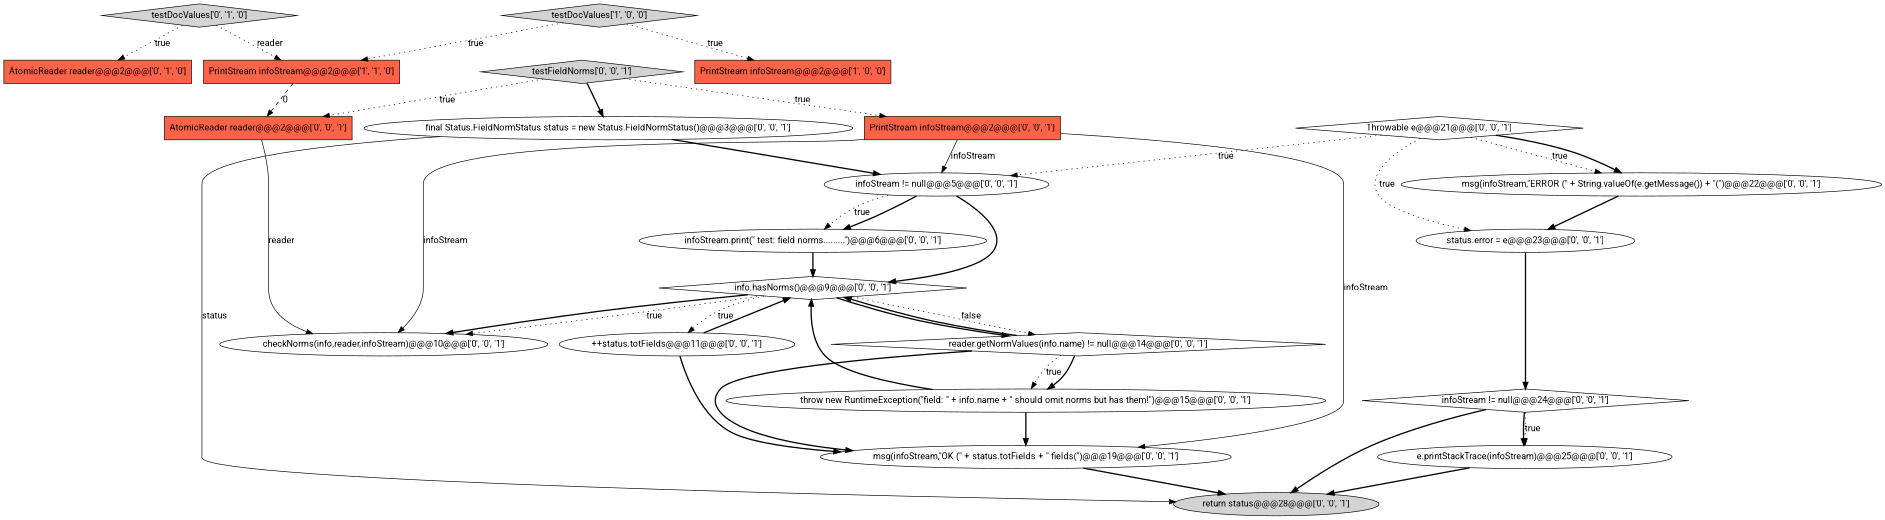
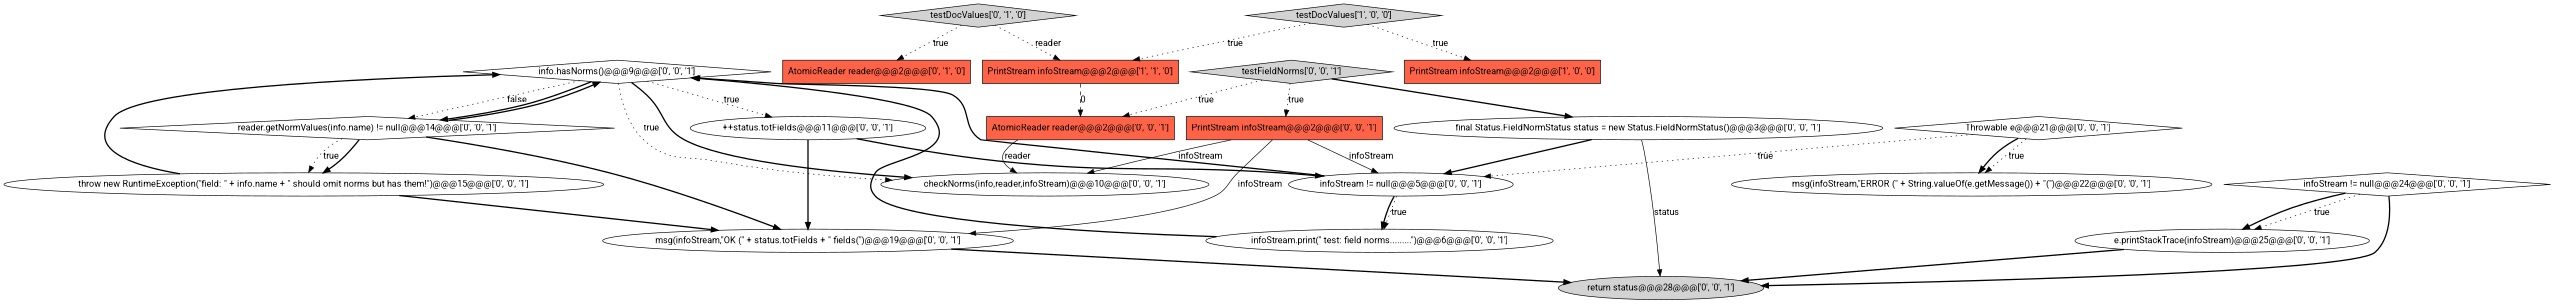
node "status.error = e@@@23@@@['0', '0', '1']": removed
edge "++status.totFields@@@11@@@['0', '0', '1']" -> "info.hasNorms()@@@9@@@['0', '0', '1']": now "++status.totFields@@@11@@@['0', '0', '1']" -> "infoStream != null@@@5@@@['0', '0', '1']"
